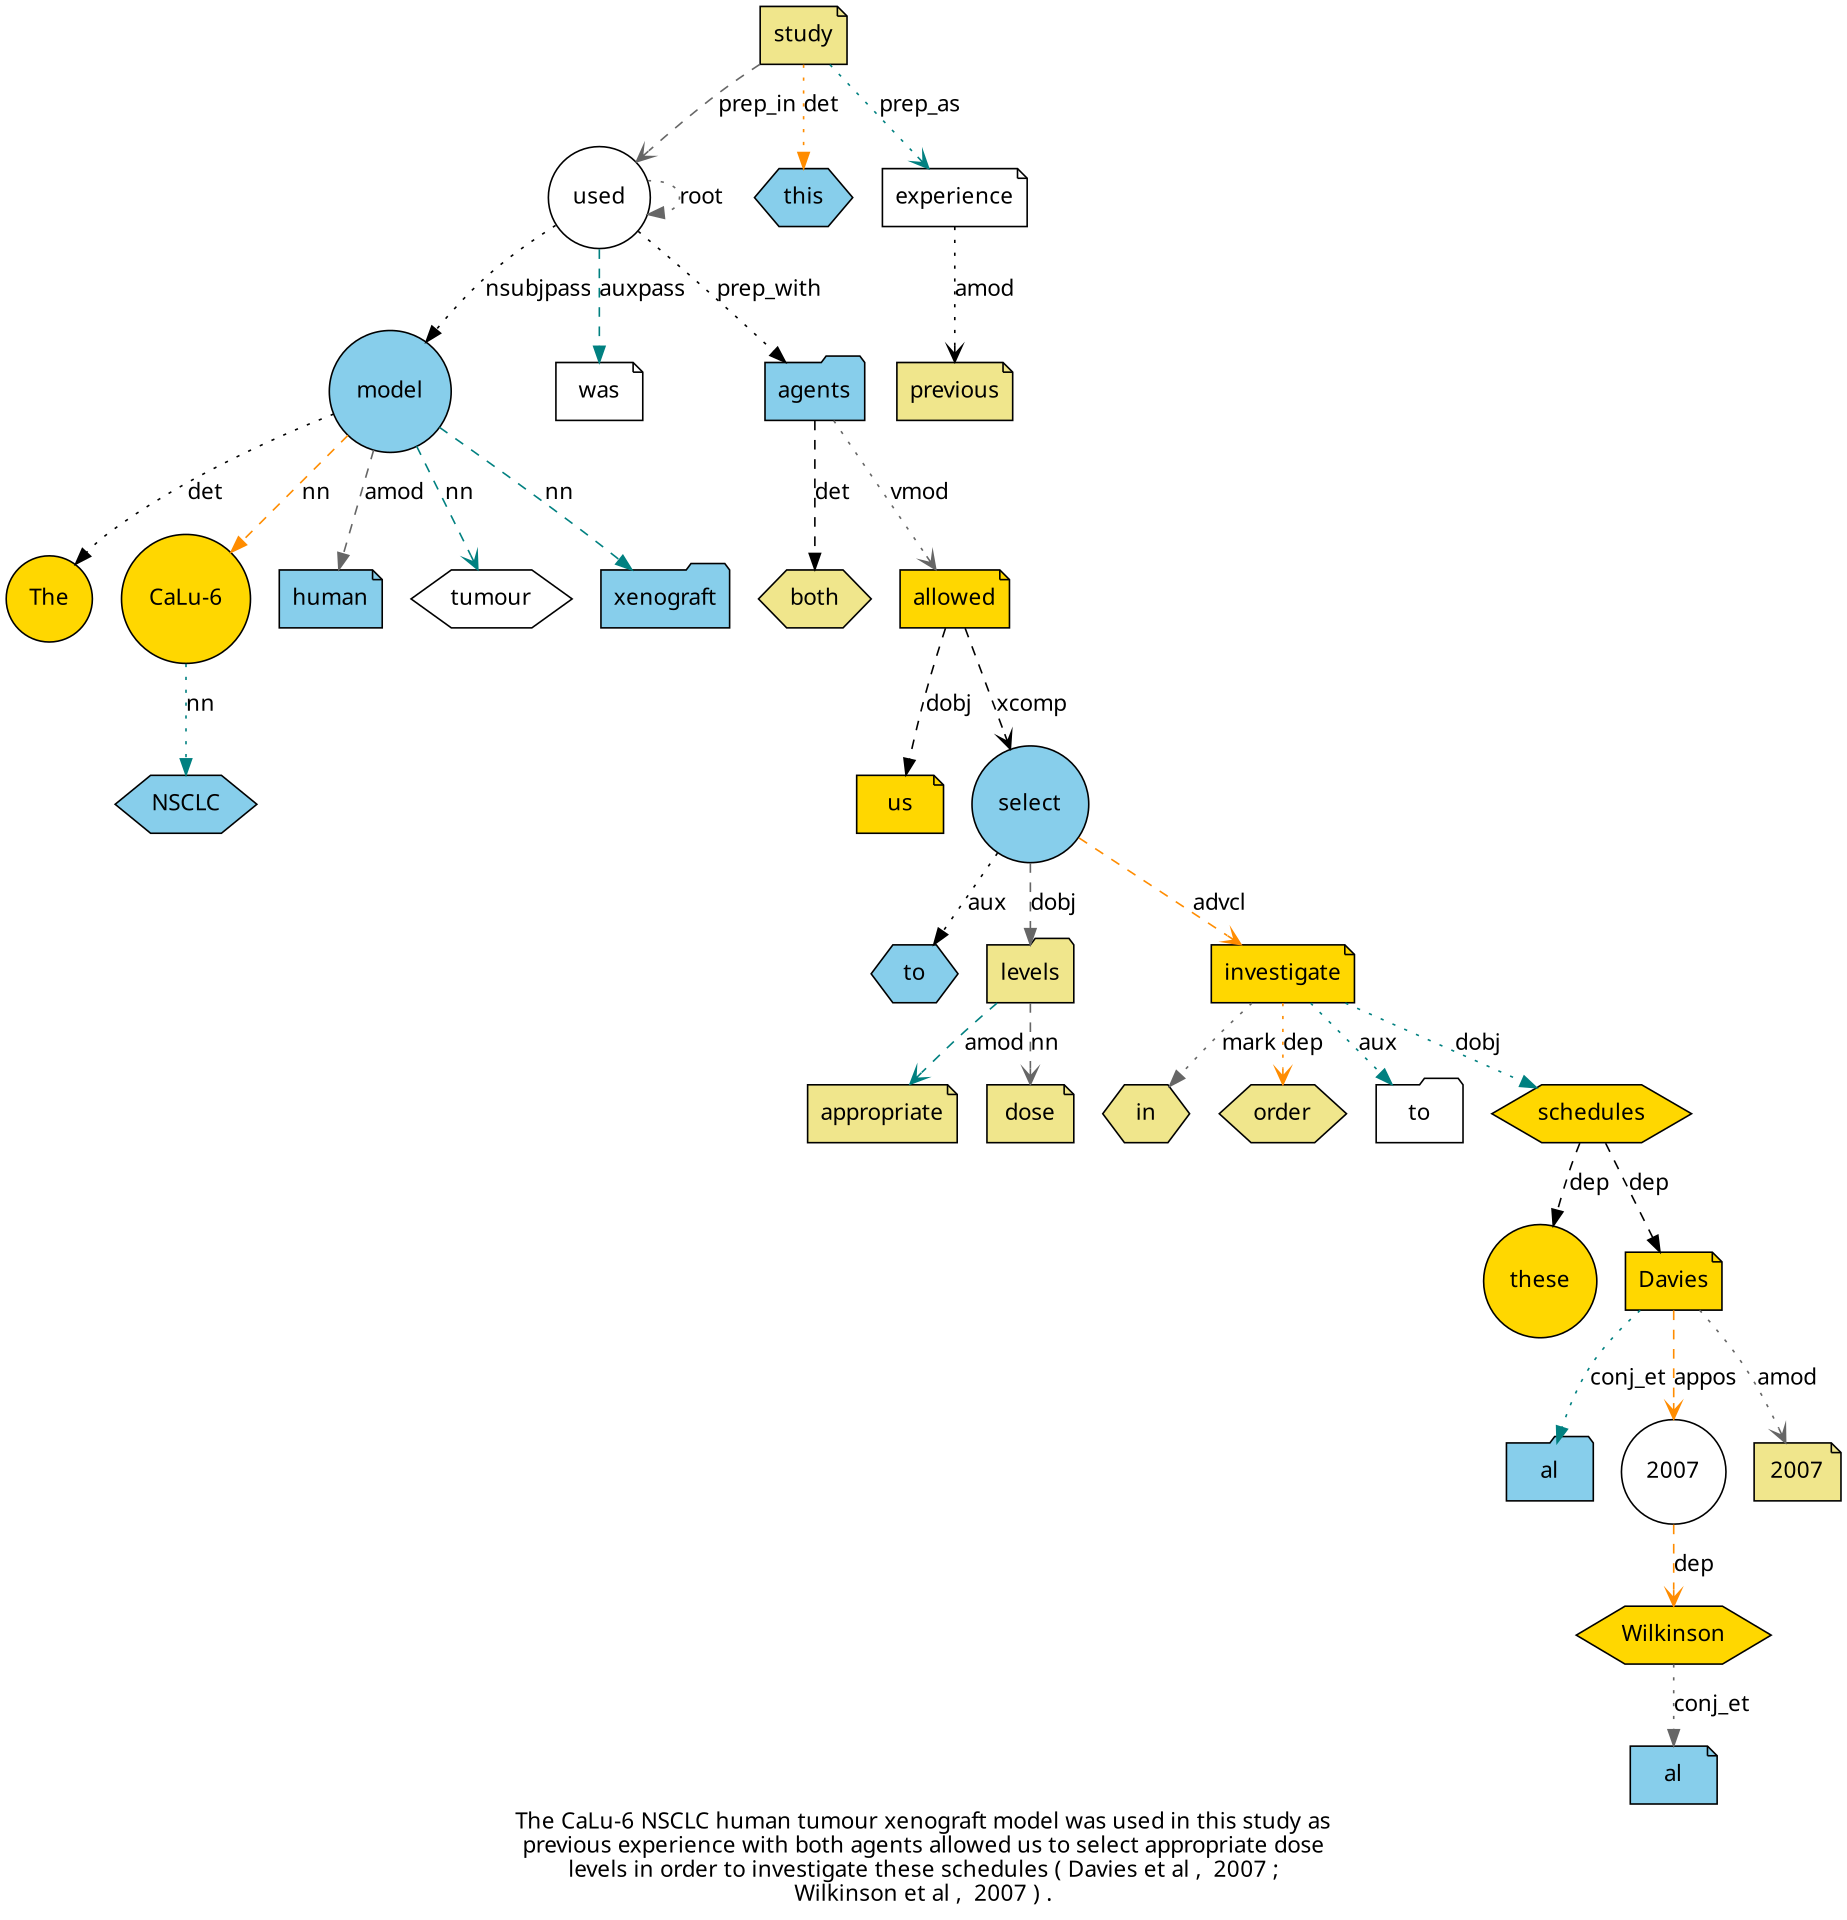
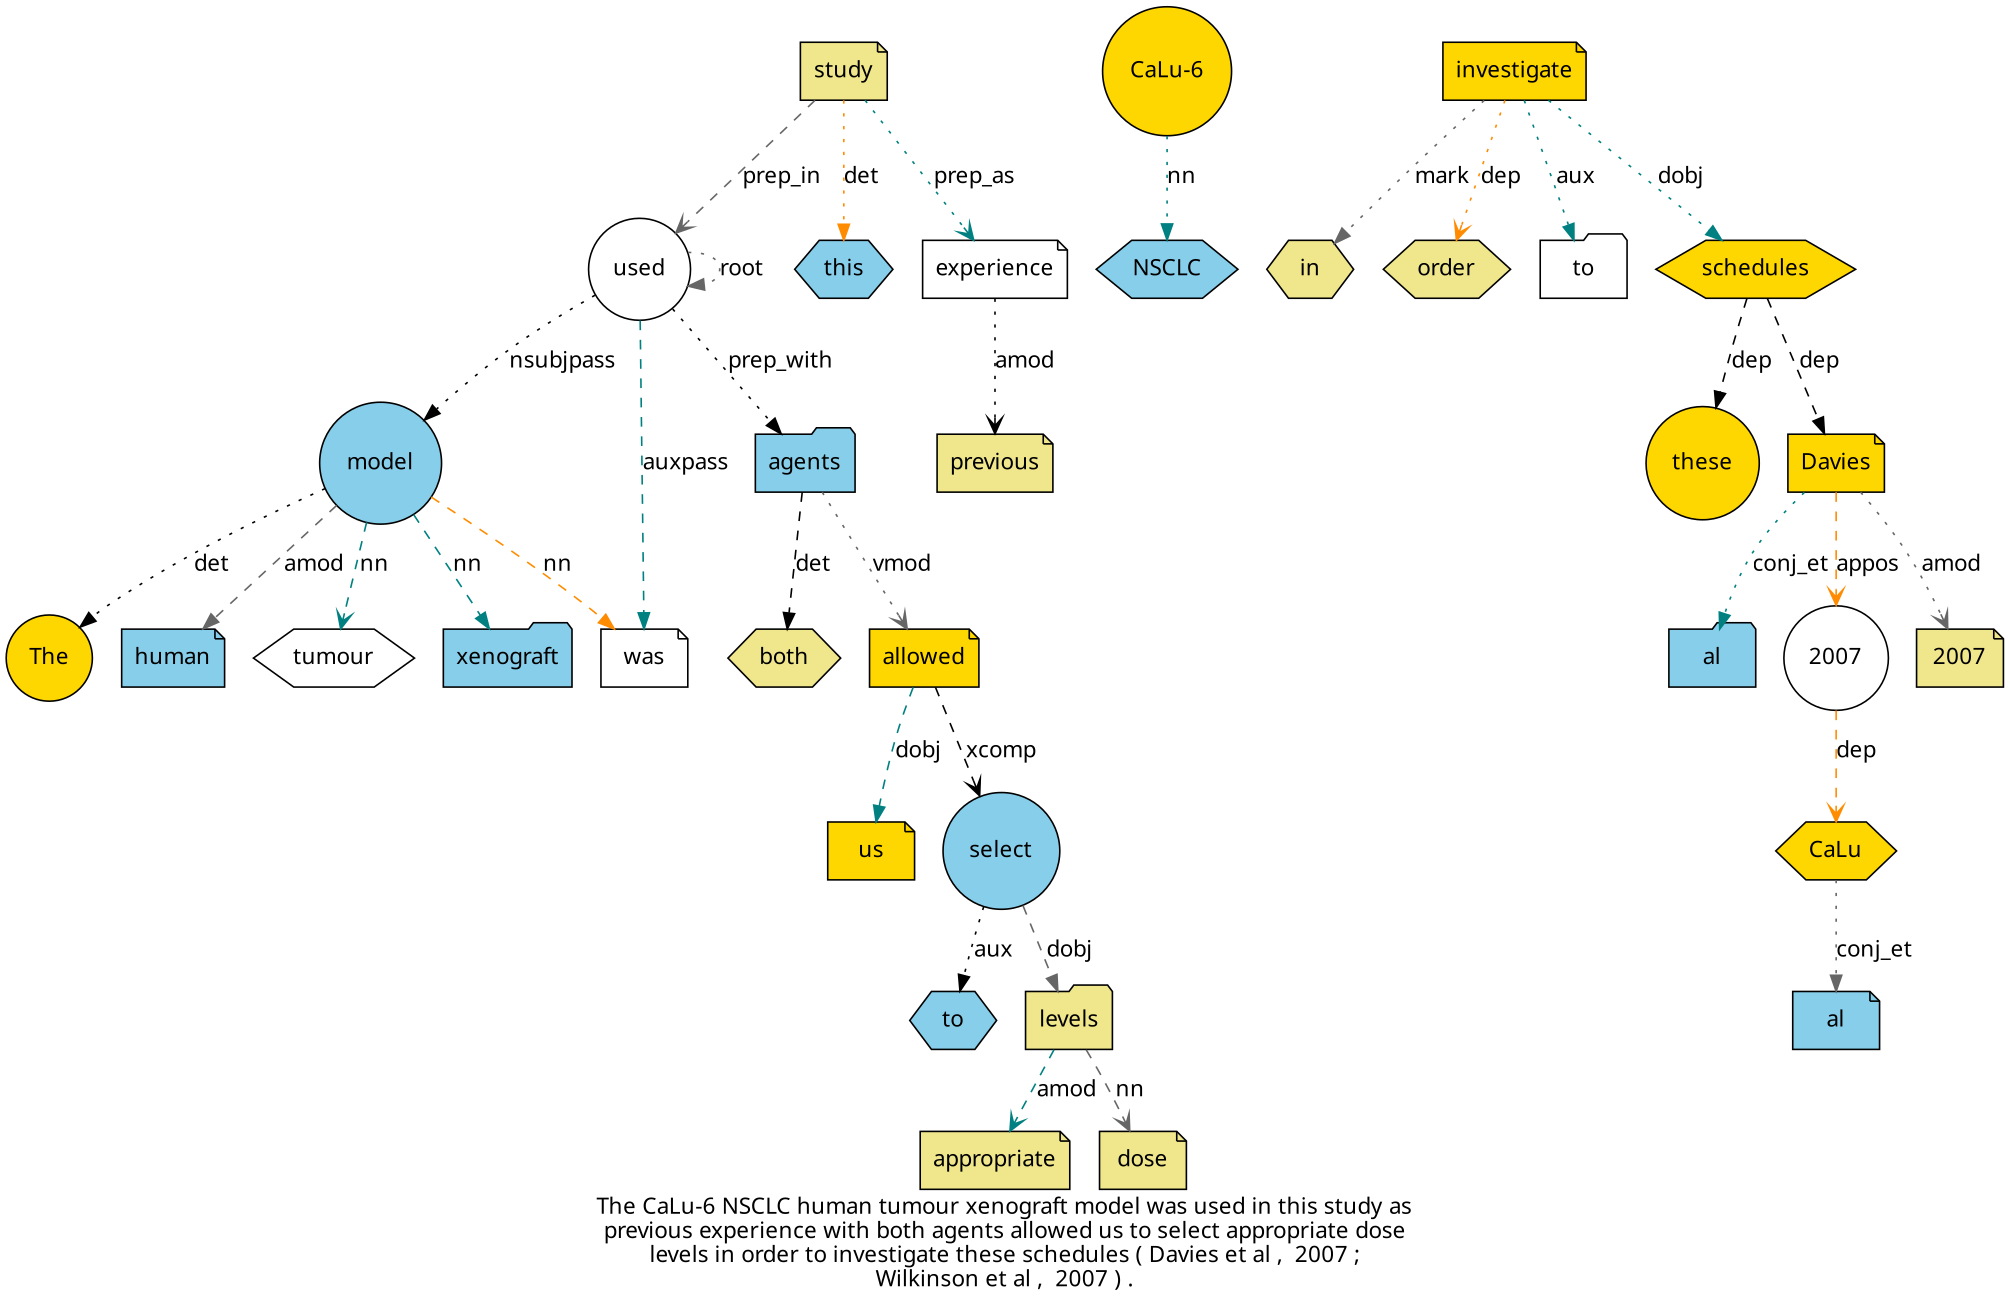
edge "model" -> "CaLu-6": now "model" -> "was"
edge "allowed" -> "us": color black -> teal
edge "select" -> "investigate": removed, label "advcl"
node "Wilkinson": label "Wilkinson" -> "CaLu"
